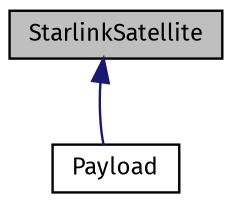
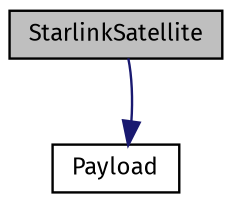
edge "Payload" -> "StarlinkSatellite": reversed
